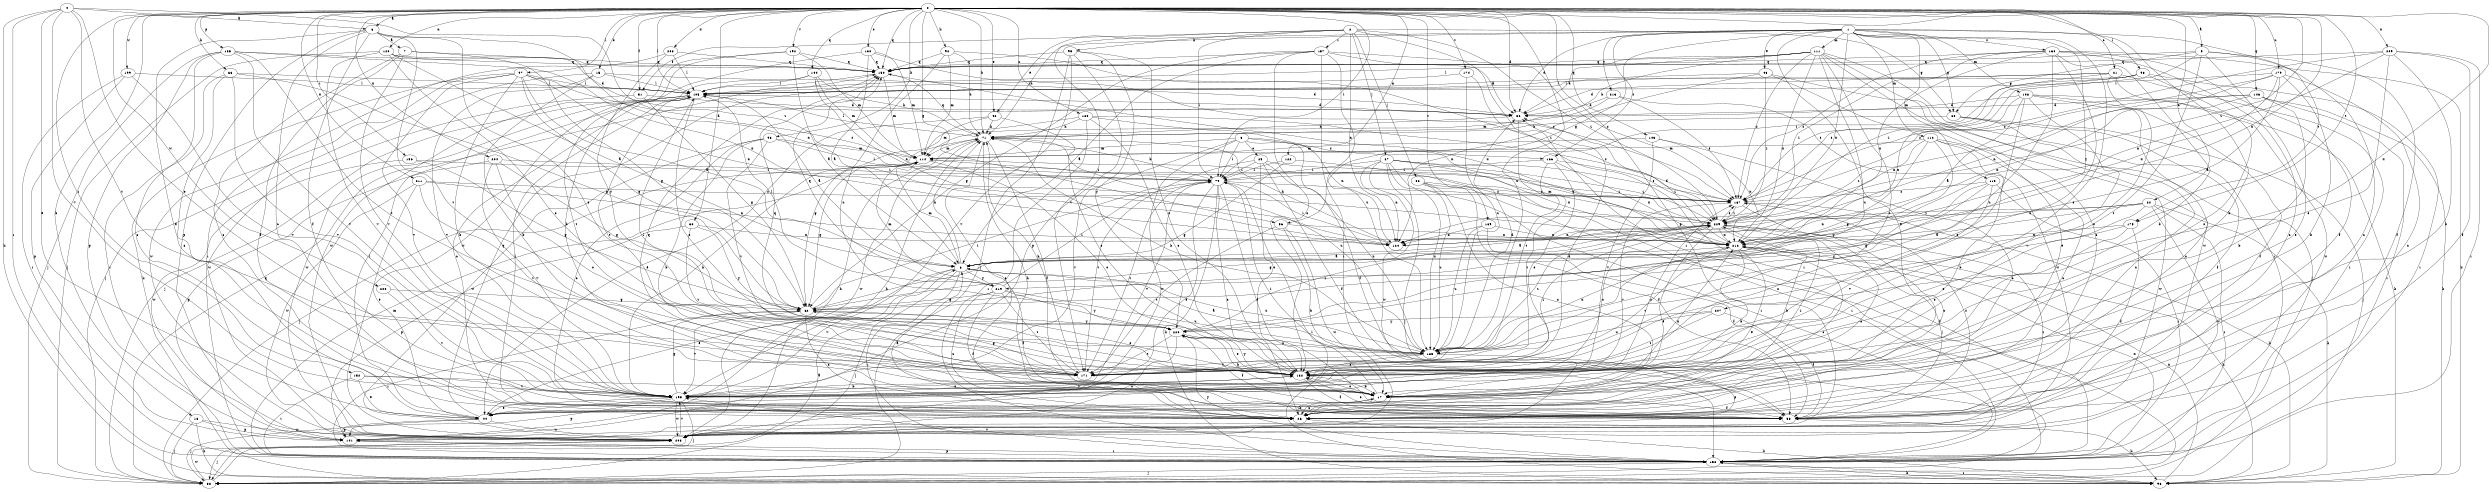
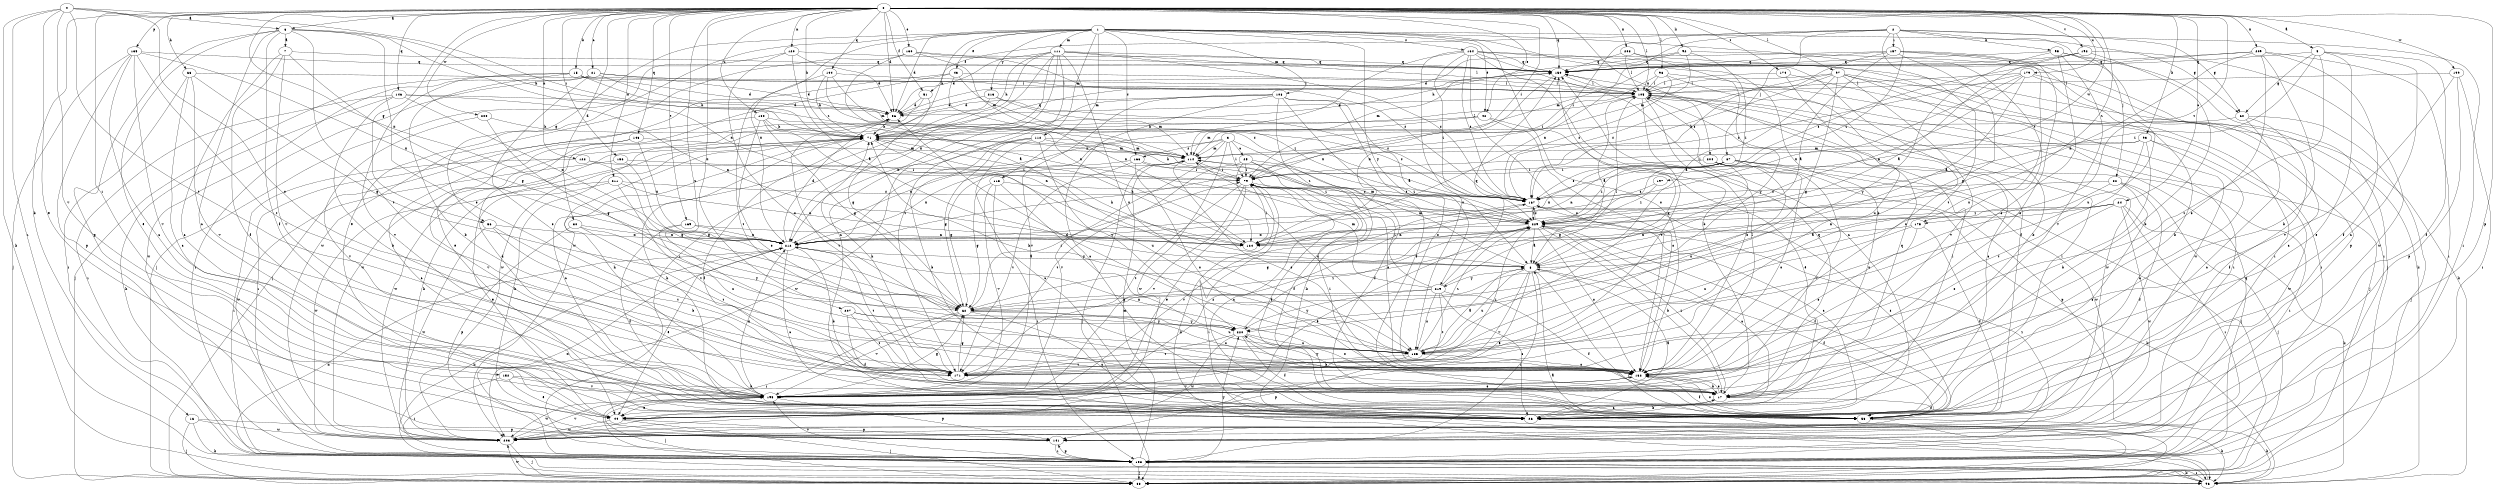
edge "6" -> "71": added, label "h"
edge "15" -> "71": added, label "h"
edge "200" -> "71": added, label "h"
node "197": added
edge "120" -> "195": removed, label "v"
